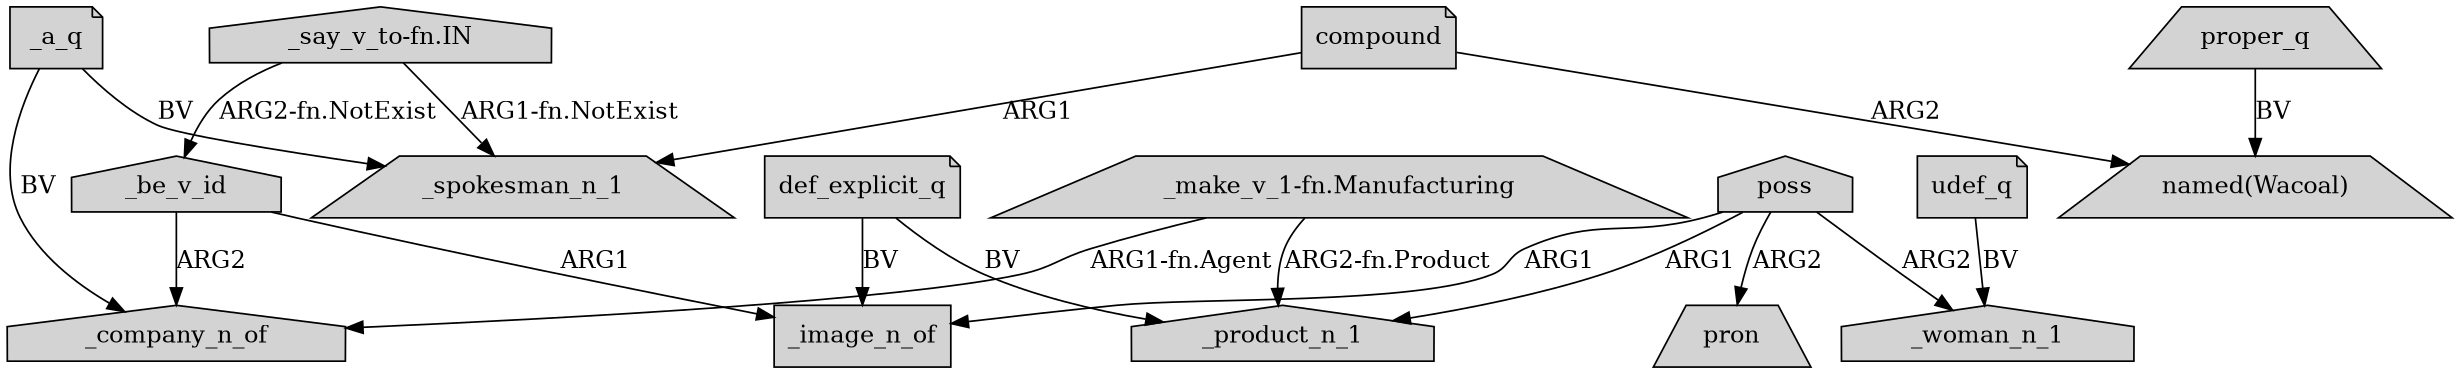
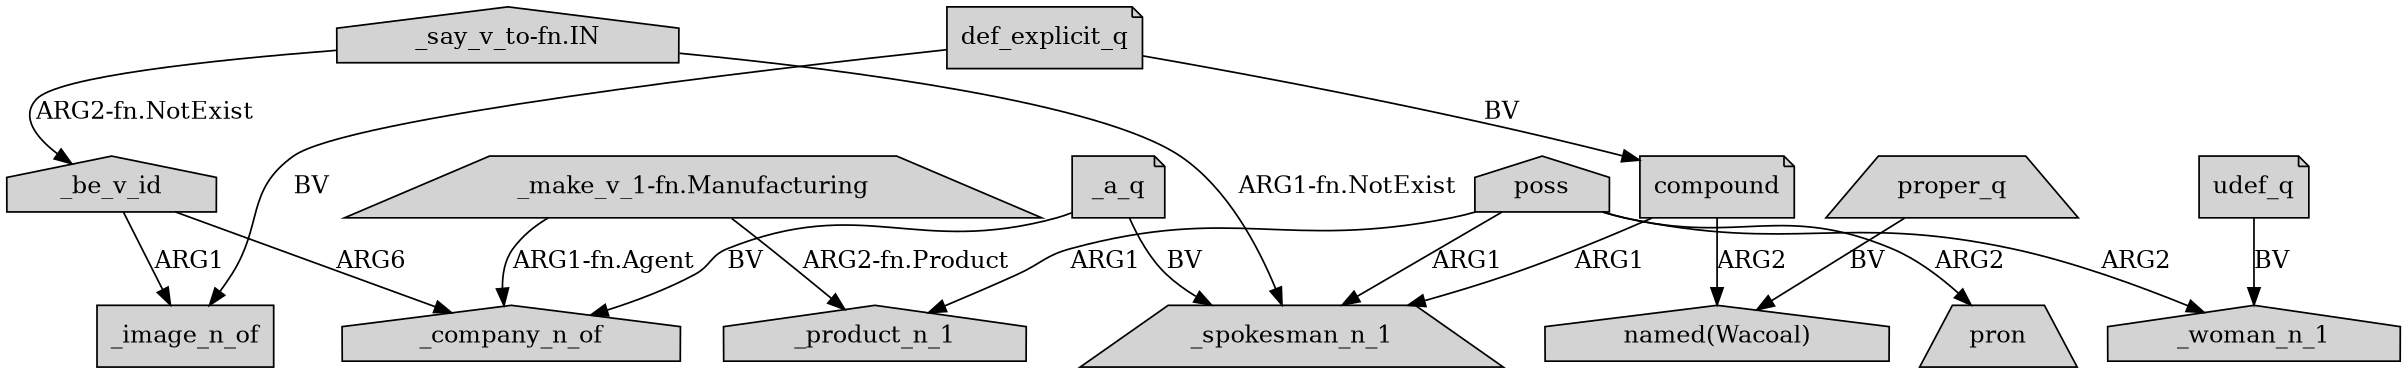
node "named(Wacoal)": shape trapezium -> house
edge "_be_v_id" -> "_company_n_of": label "ARG2" -> "ARG6"
edge "def_explicit_q" -> "_product_n_1": now "def_explicit_q" -> "compound"
edge "poss" -> "_image_n_of": now "poss" -> "_spokesman_n_1"
